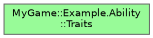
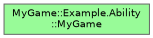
node "MyGame::Example.Ability ::Traits": label "MyGame::Example.Ability ::Traits" -> "MyGame::Example.Ability ::MyGame"
